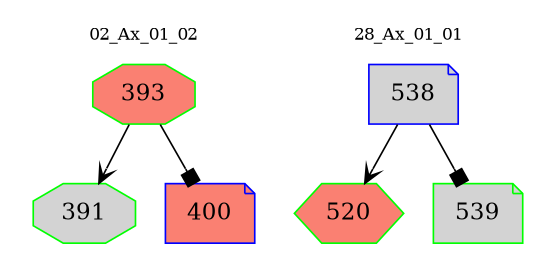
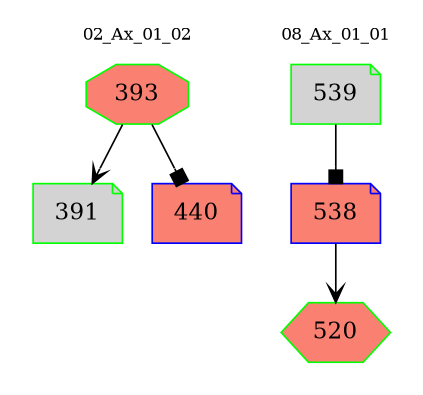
cluster "28_Ax_01_01": label "28_Ax_01_01" -> "08_Ax_01_01"
node "538": fillcolor lightgrey -> salmon
edge "538" -> "539": reversed
node "391": shape octagon -> note
node "400": label "400" -> "440"
